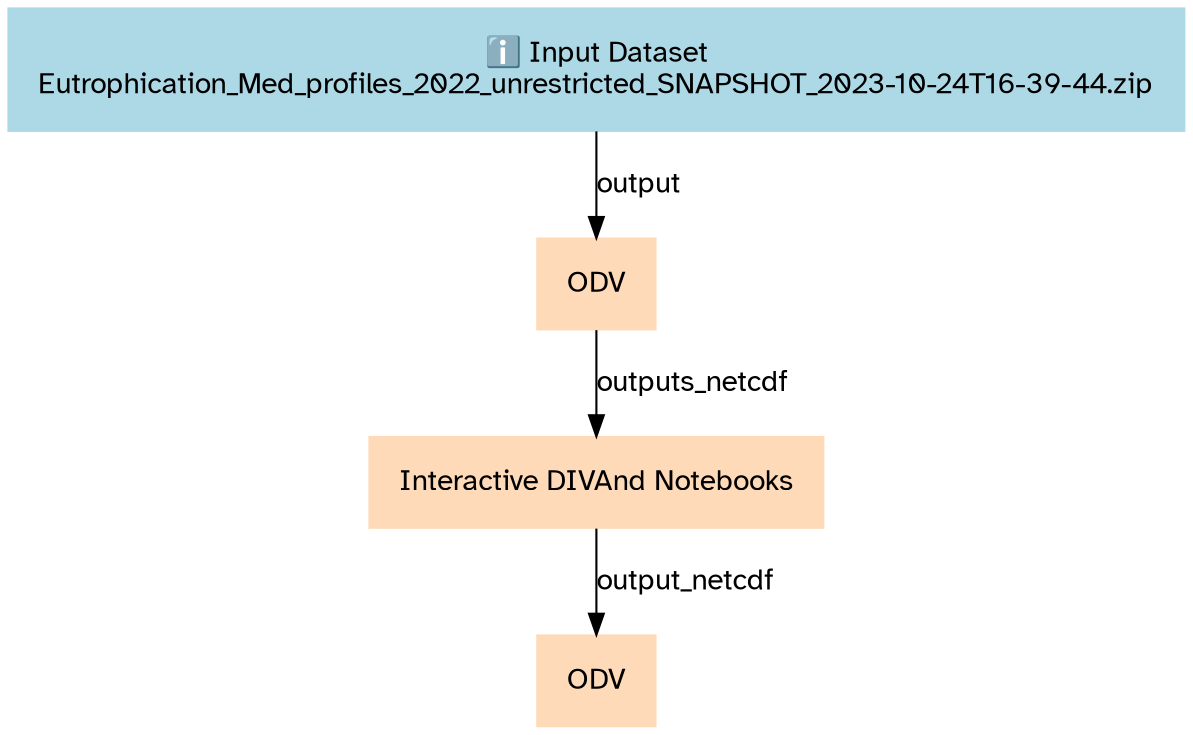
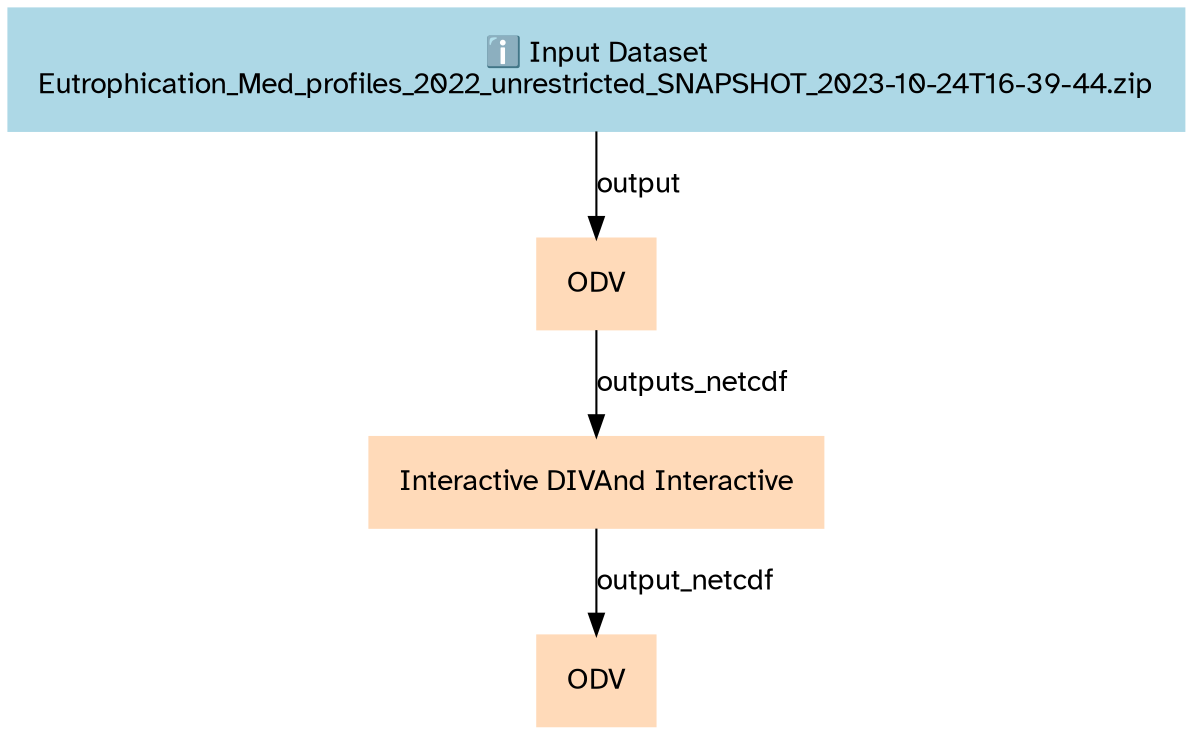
node "Interactive DIVAnd Notebooks": label "Interactive DIVAnd Notebooks" -> "Interactive DIVAnd Interactive"
